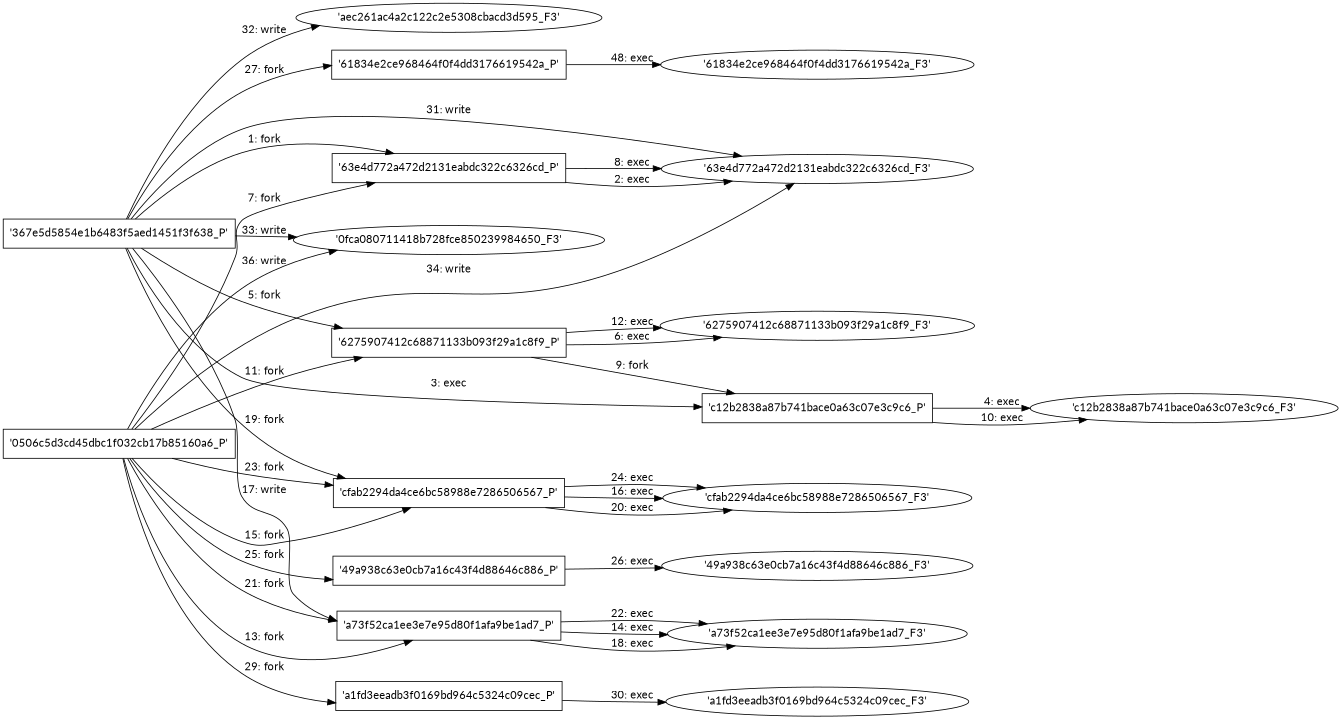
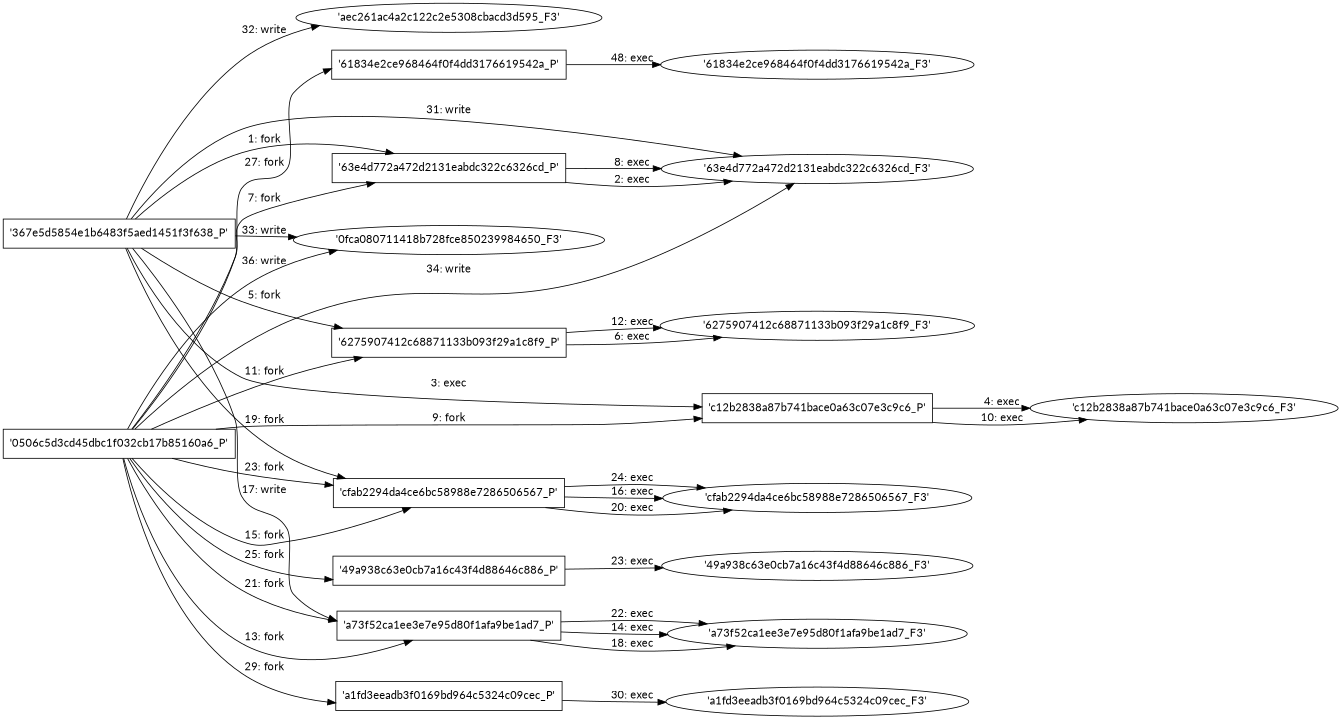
edge "'367e5d5854e1b6483f5aed1451f3f638_P'" -> "'61834e2ce968464f0f4dd3176619542a_P'": now "'0506c5d3cd45dbc1f032cb17b85160a6_P'" -> "'61834e2ce968464f0f4dd3176619542a_P'"
edge "'6275907412c68871133b093f29a1c8f9_P'" -> "'c12b2838a87b741bace0a63c07e3c9c6_P'": now "'0506c5d3cd45dbc1f032cb17b85160a6_P'" -> "'c12b2838a87b741bace0a63c07e3c9c6_P'"
edge "'49a938c63e0cb7a16c43f4d88646c886_P'" -> "'49a938c63e0cb7a16c43f4d88646c886_F3'": label "26: exec" -> "23: exec"
